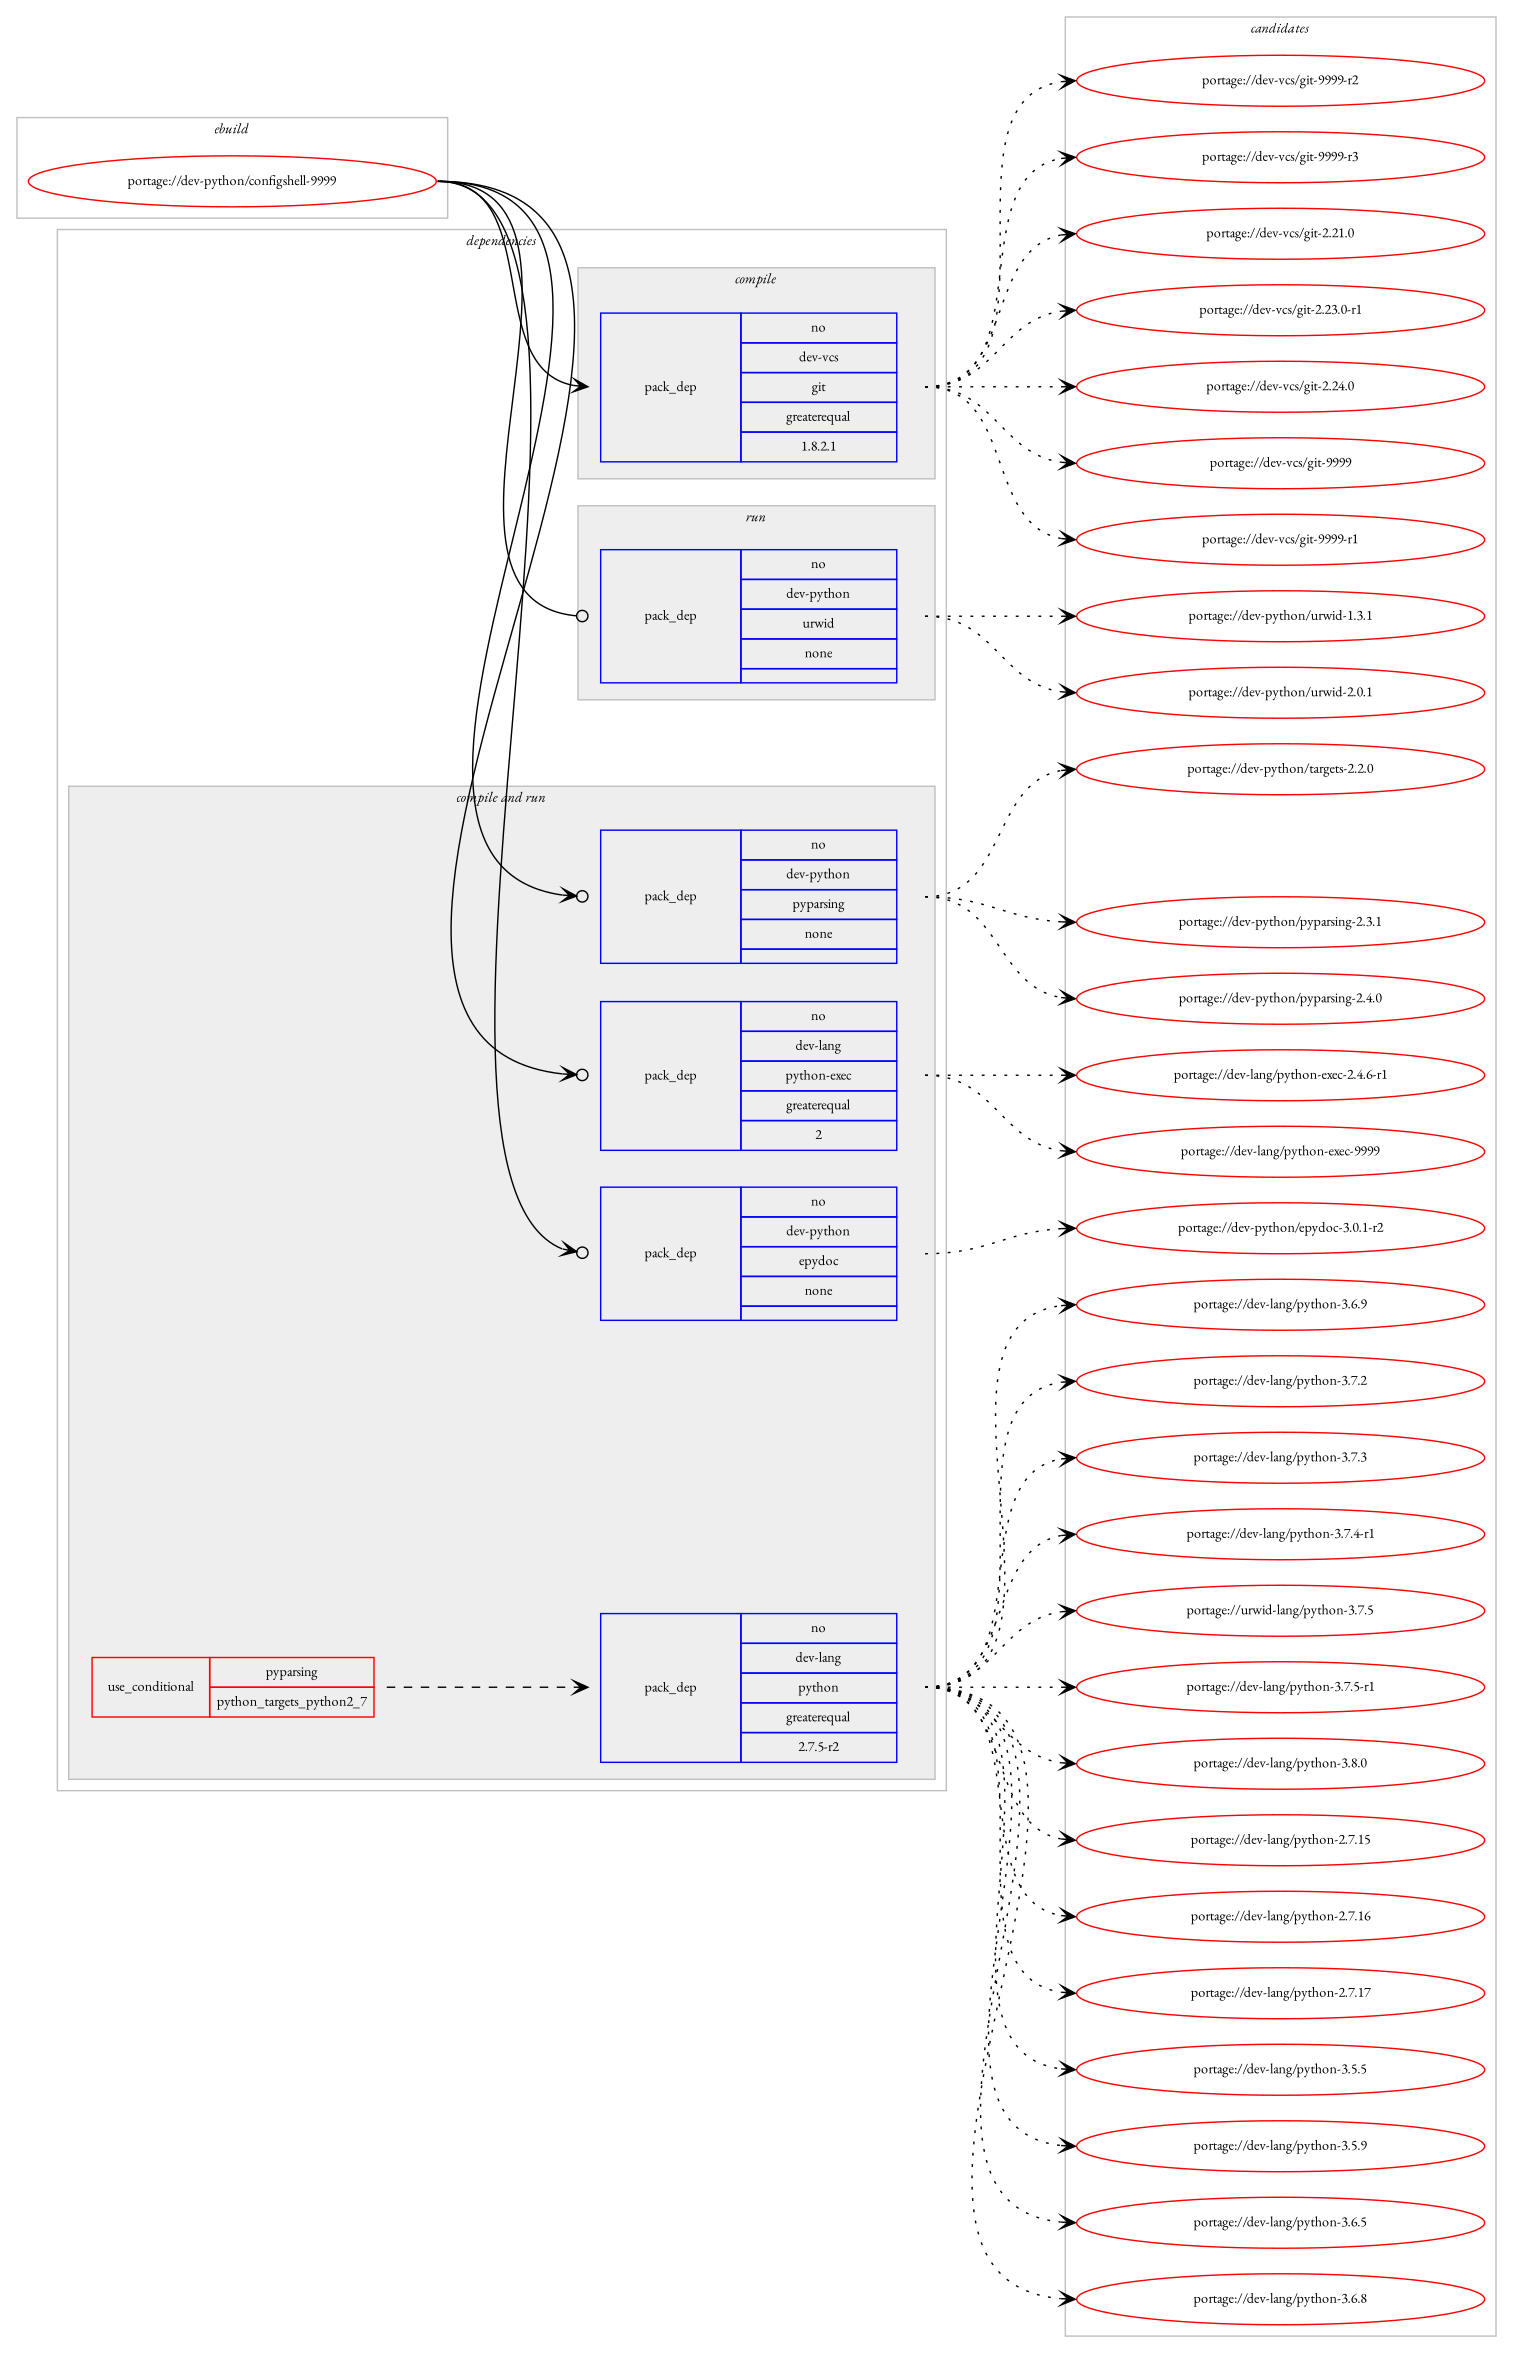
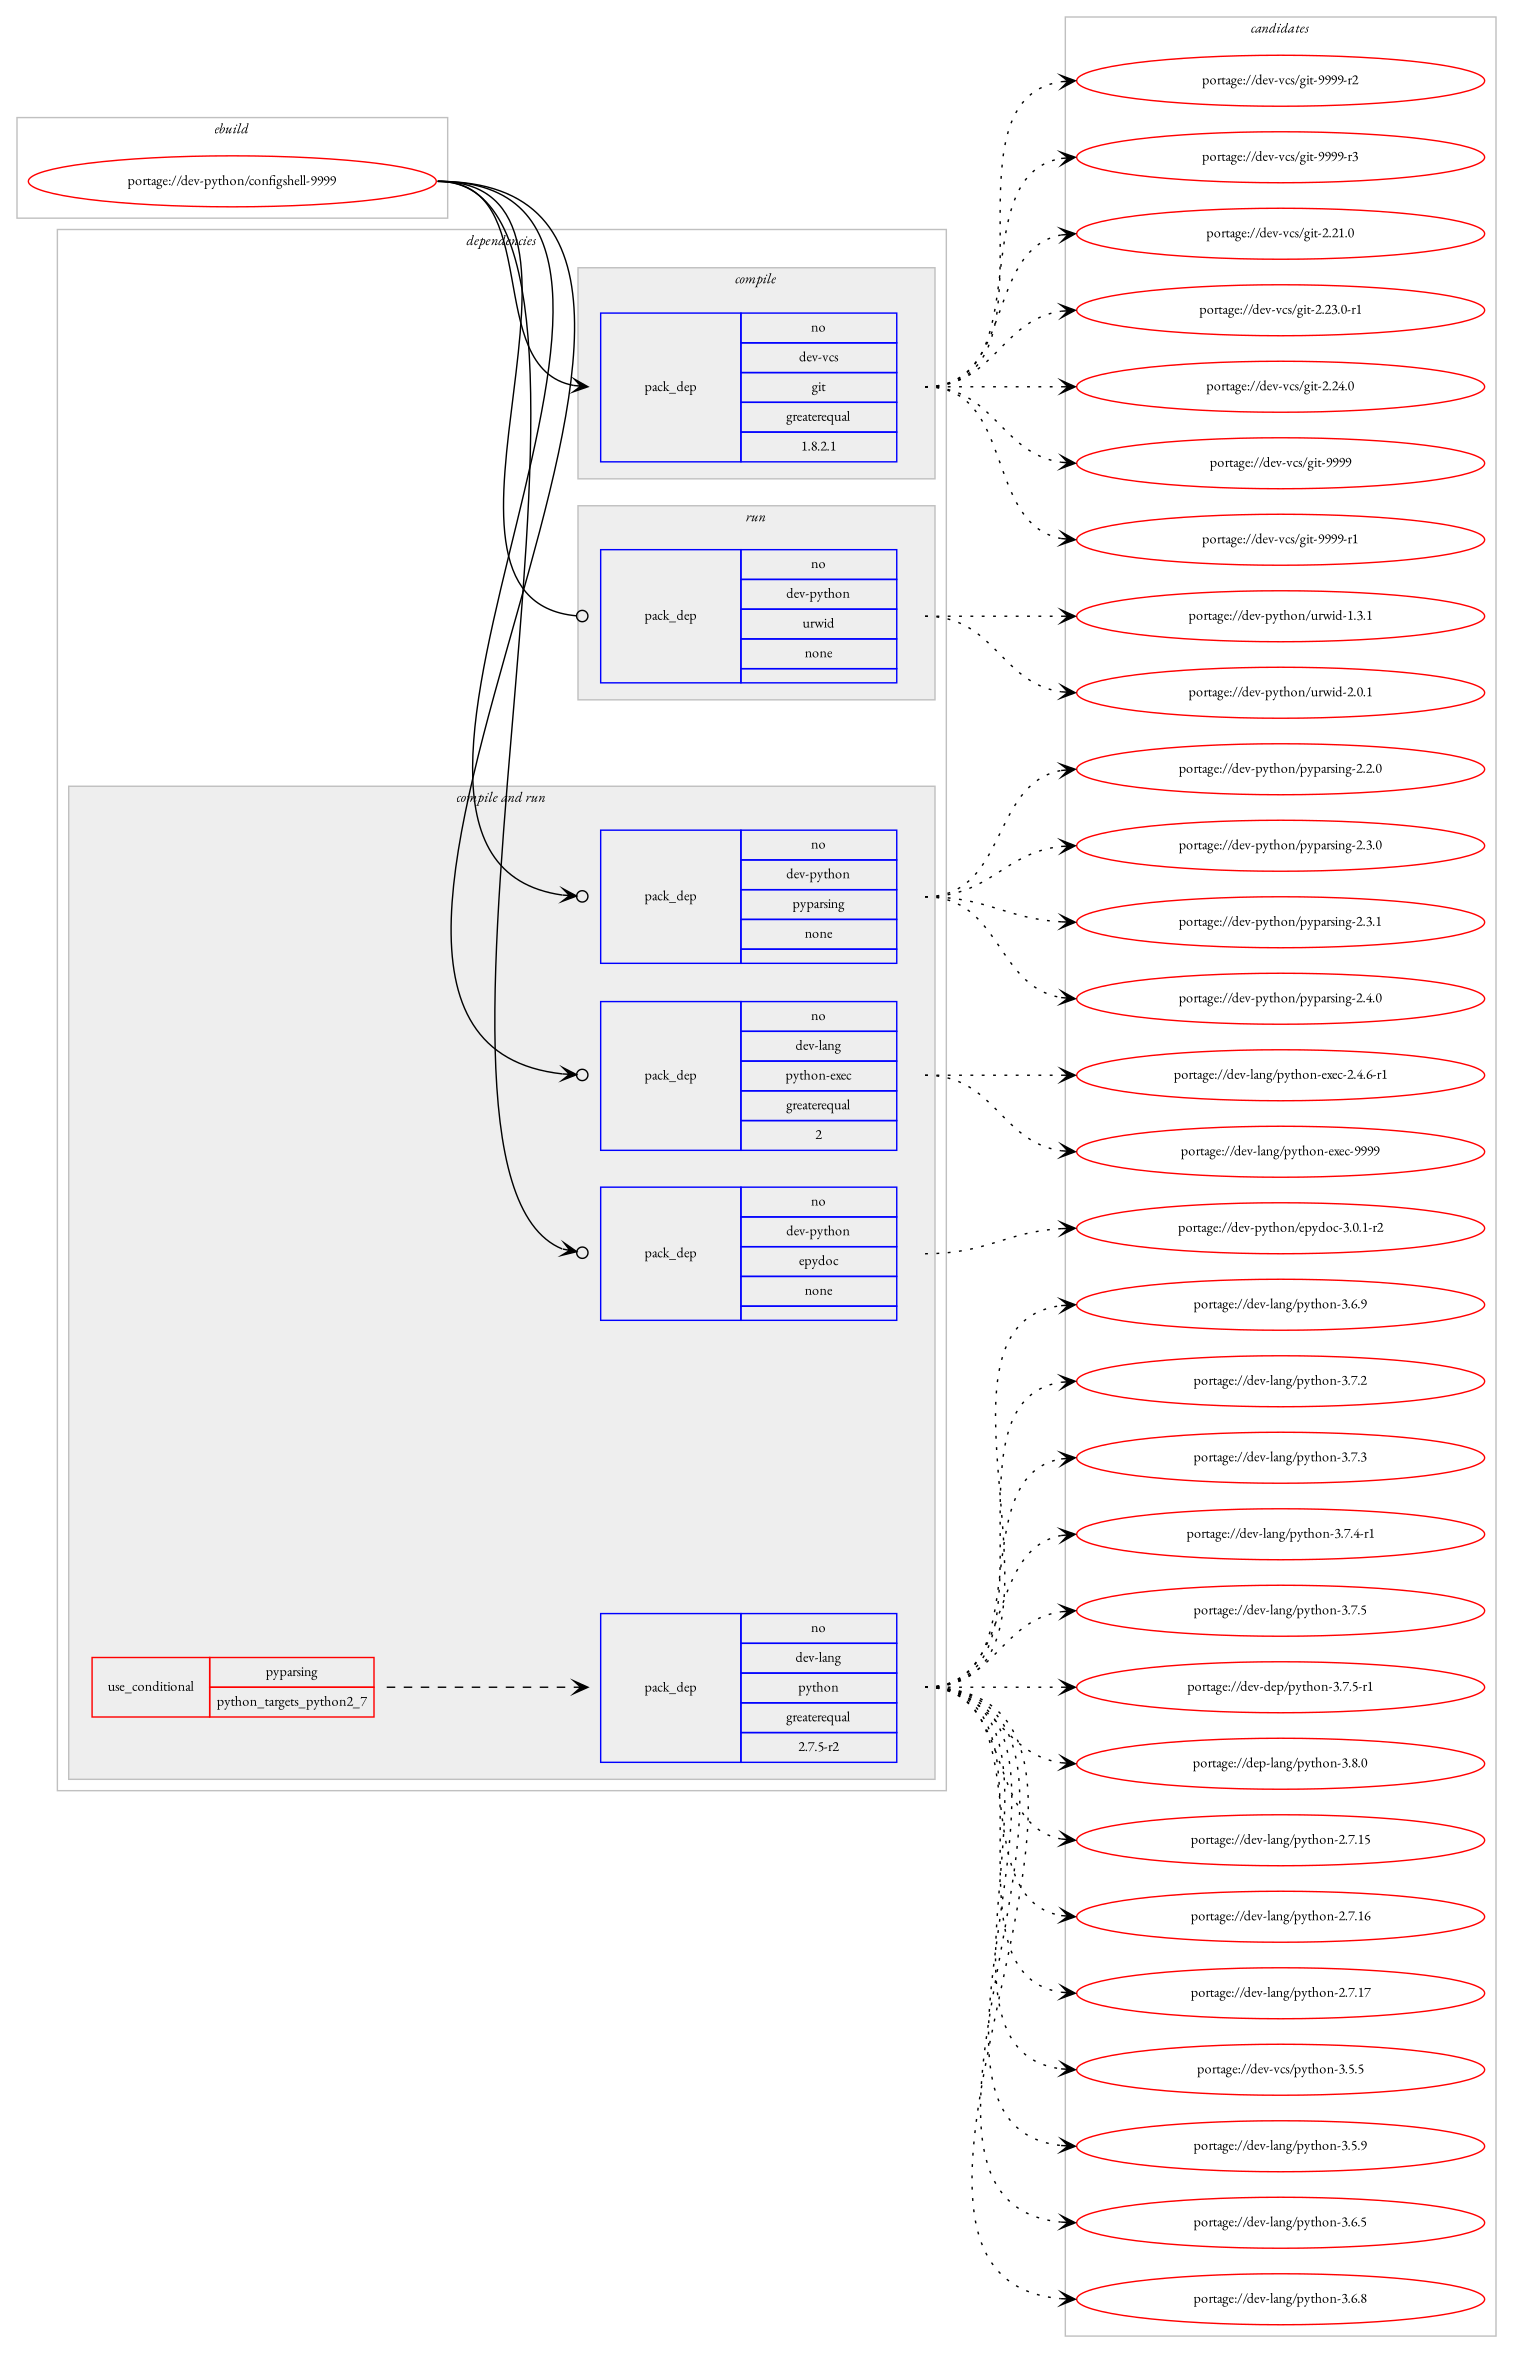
node "portage://dev-python/targets-2.2.0": label "portage://dev-python/targets-2.2.0" -> "portage://dev-python/pyparsing-2.2.0"
node "portage://dev-python/pyparsing-2.3.0": added
node "portage://urwid-lang/python-3.7.5": label "portage://urwid-lang/python-3.7.5" -> "portage://dev-lang/python-3.7.5"
node "portage://dev-lang/python-3.7.5-r1": label "portage://dev-lang/python-3.7.5-r1" -> "portage://dev-dep/python-3.7.5-r1"
node "portage://dev-lang/python-3.8.0": label "portage://dev-lang/python-3.8.0" -> "portage://dep-lang/python-3.8.0"
node "portage://dev-lang/python-3.5.5": label "portage://dev-lang/python-3.5.5" -> "portage://dev-vcs/python-3.5.5"
